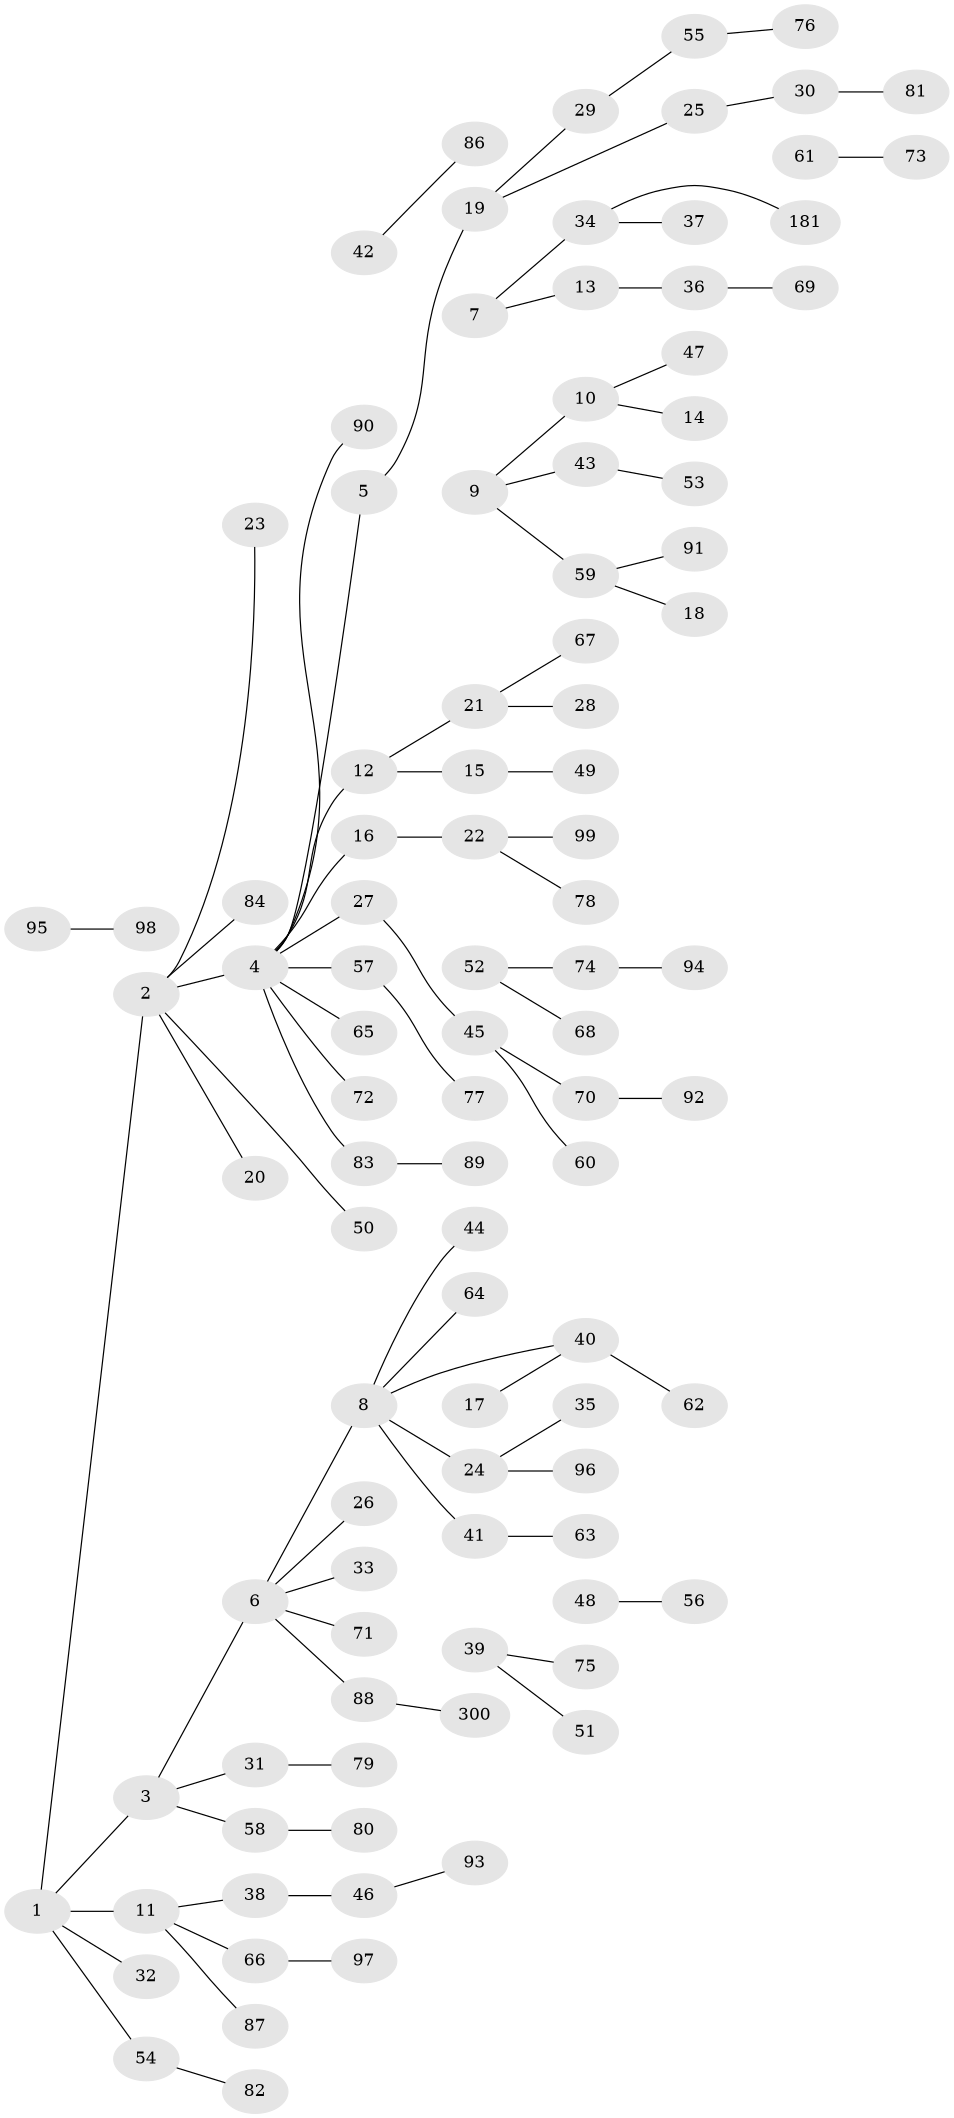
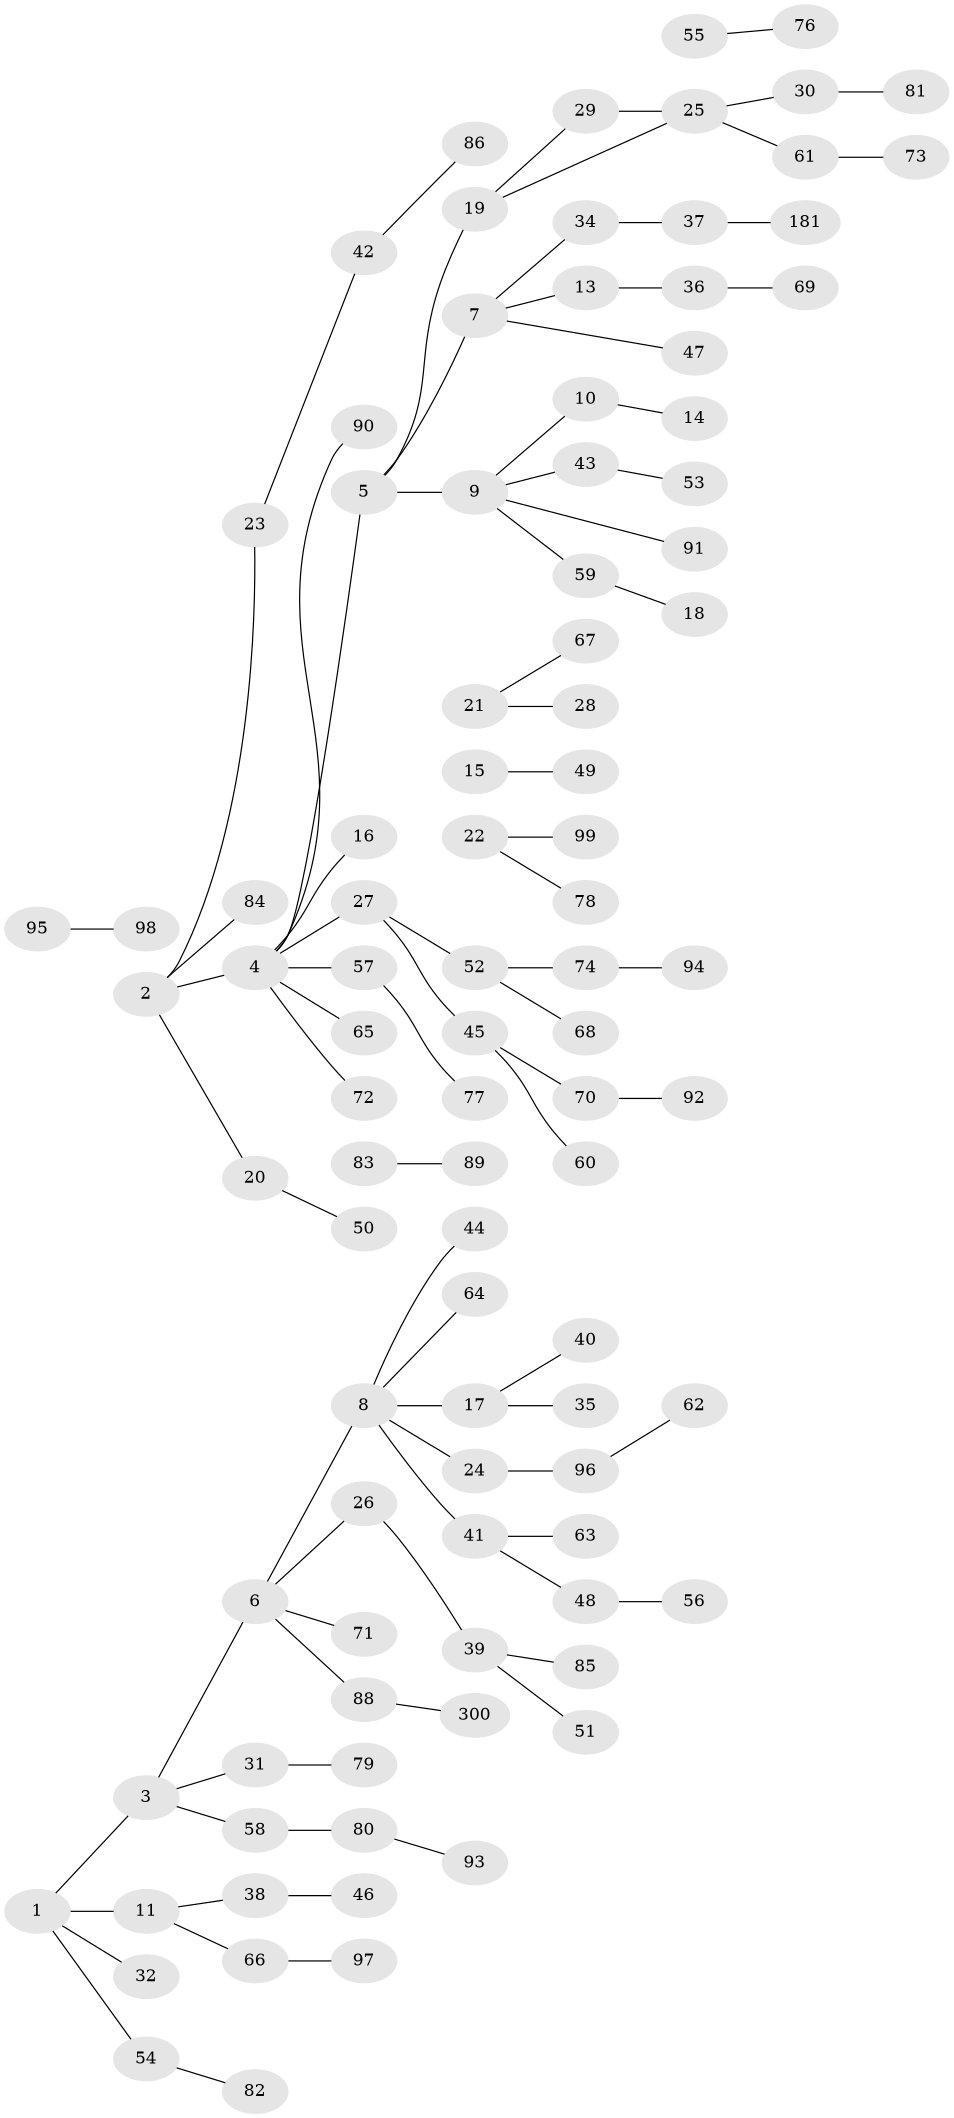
edge "55" -- "29": now "25" -- "29"
edge "25" -- "61": added
edge "34" -- "181": now "37" -- "181"
edge "47" -- "10": now "47" -- "7"
edge "42" -- "23": added
edge "7" -- "5": added
edge "5" -- "9": added
edge "91" -- "59": now "91" -- "9"
node "12": removed
edge "16" -- "22": removed
edge "27" -- "52": added
edge "4" -- "83": removed
edge "2" -- "50": now "20" -- "50"
edge "40" -- "8": now "17" -- "8"
edge "40" -- "62": now "96" -- "62"
edge "35" -- "24": now "35" -- "17"
edge "2" -- "1": removed
node "33": removed
edge "41" -- "48": added
edge "26" -- "39": added
node "75": label "75" -> "85"
edge "93" -- "46": now "93" -- "80"
node "87": removed
